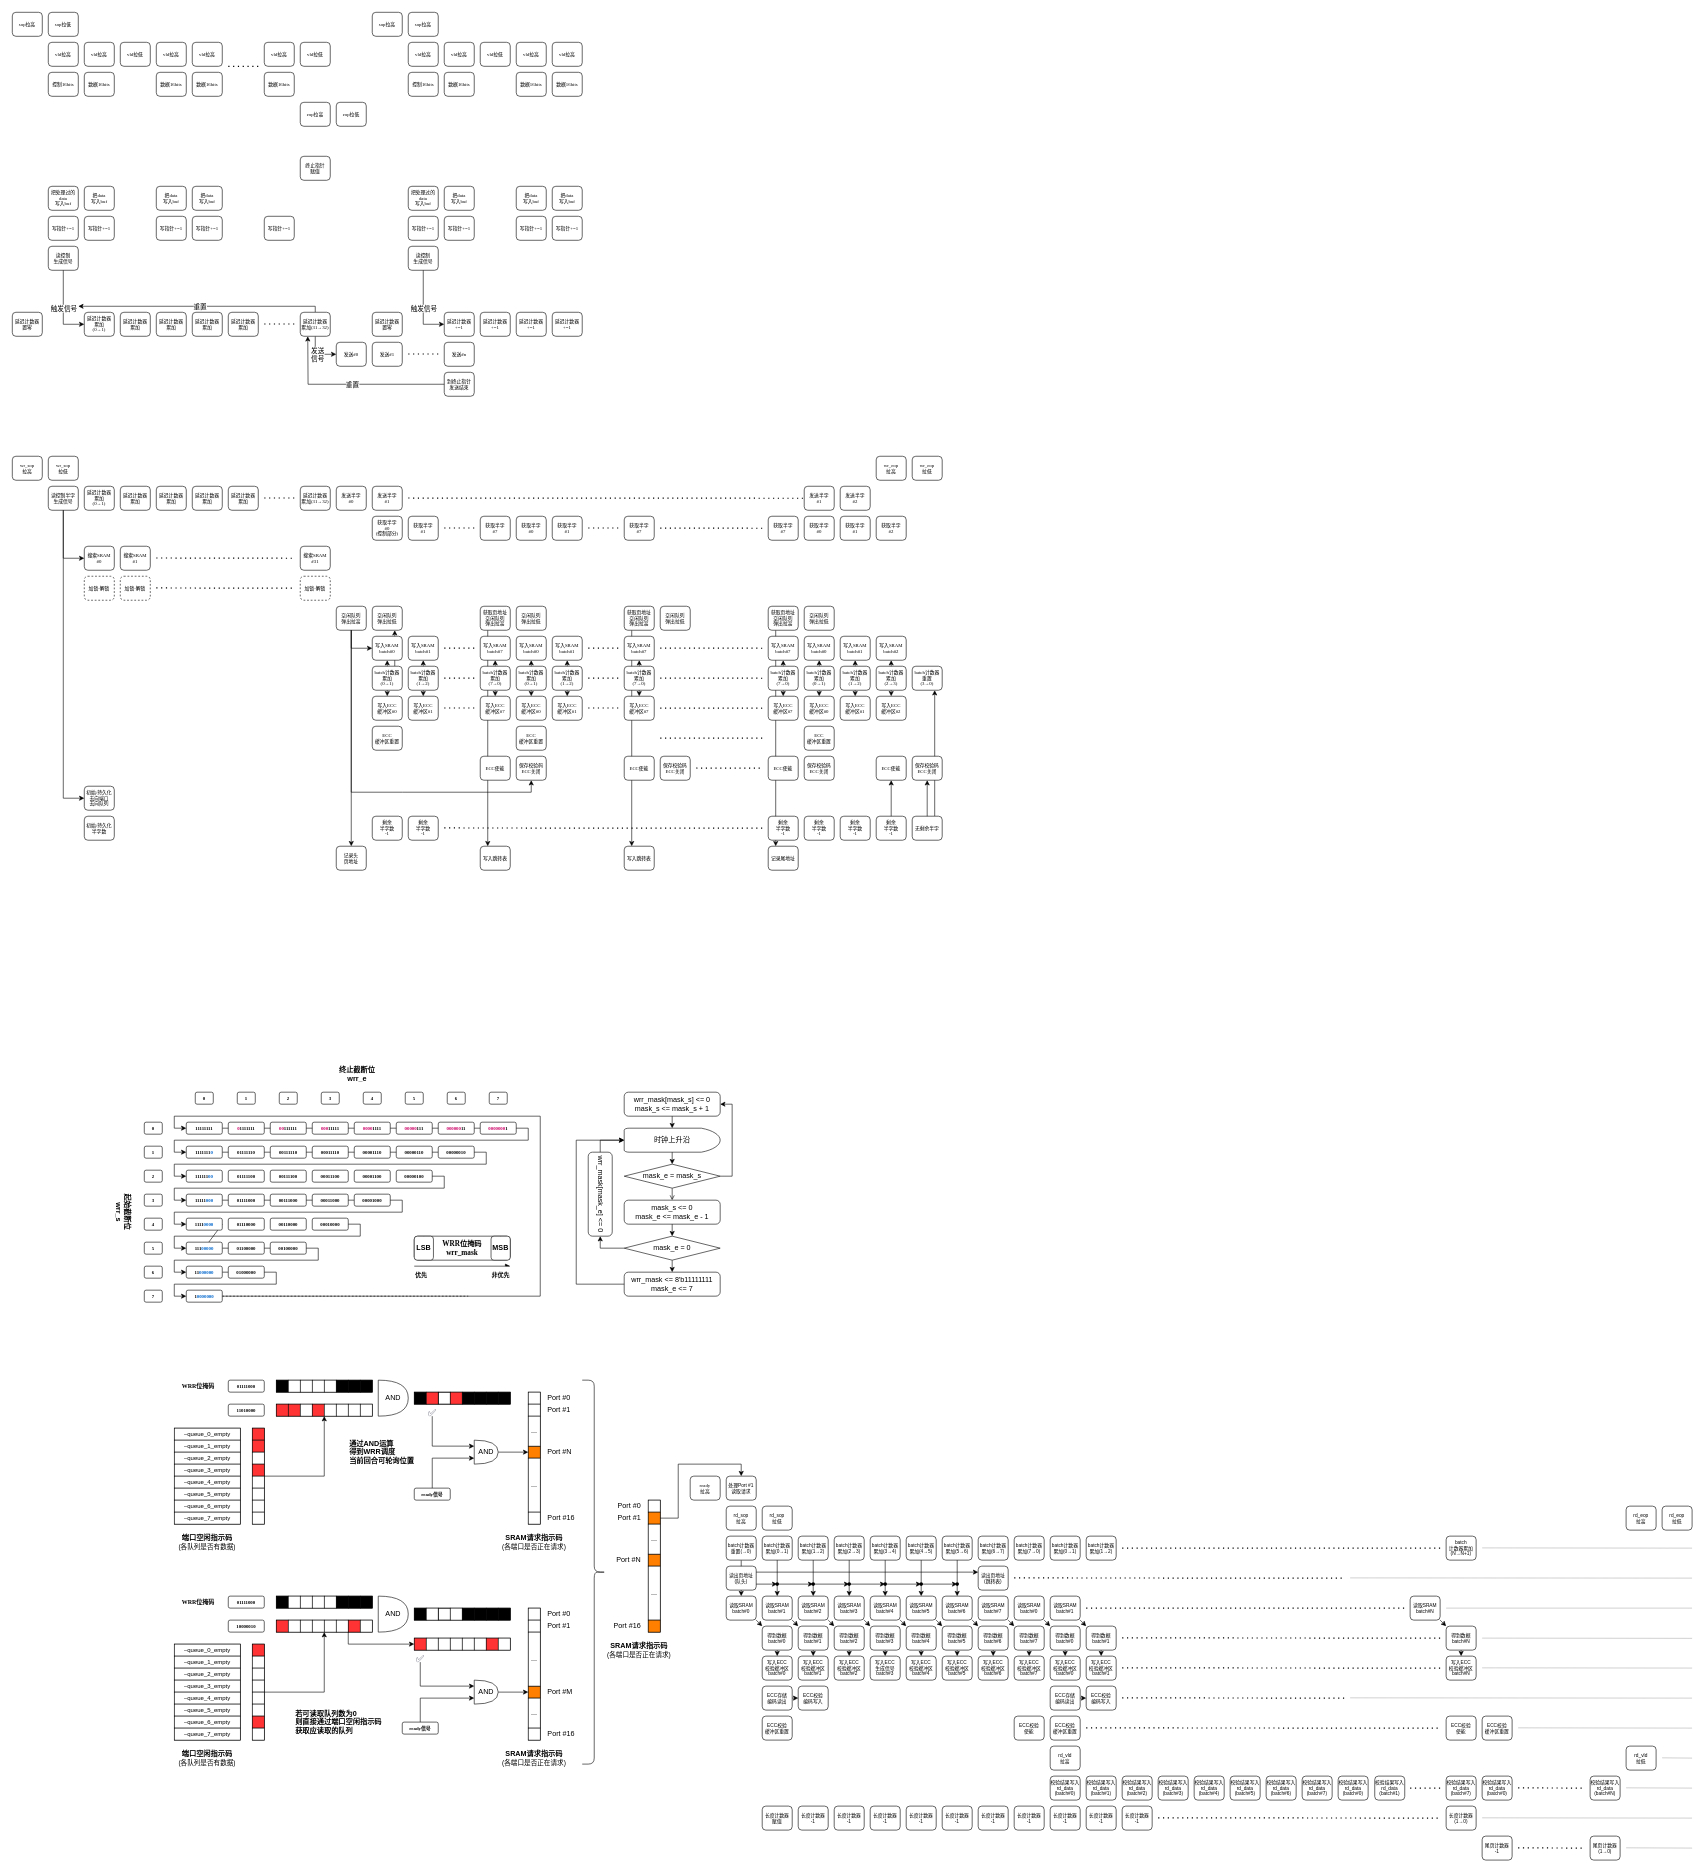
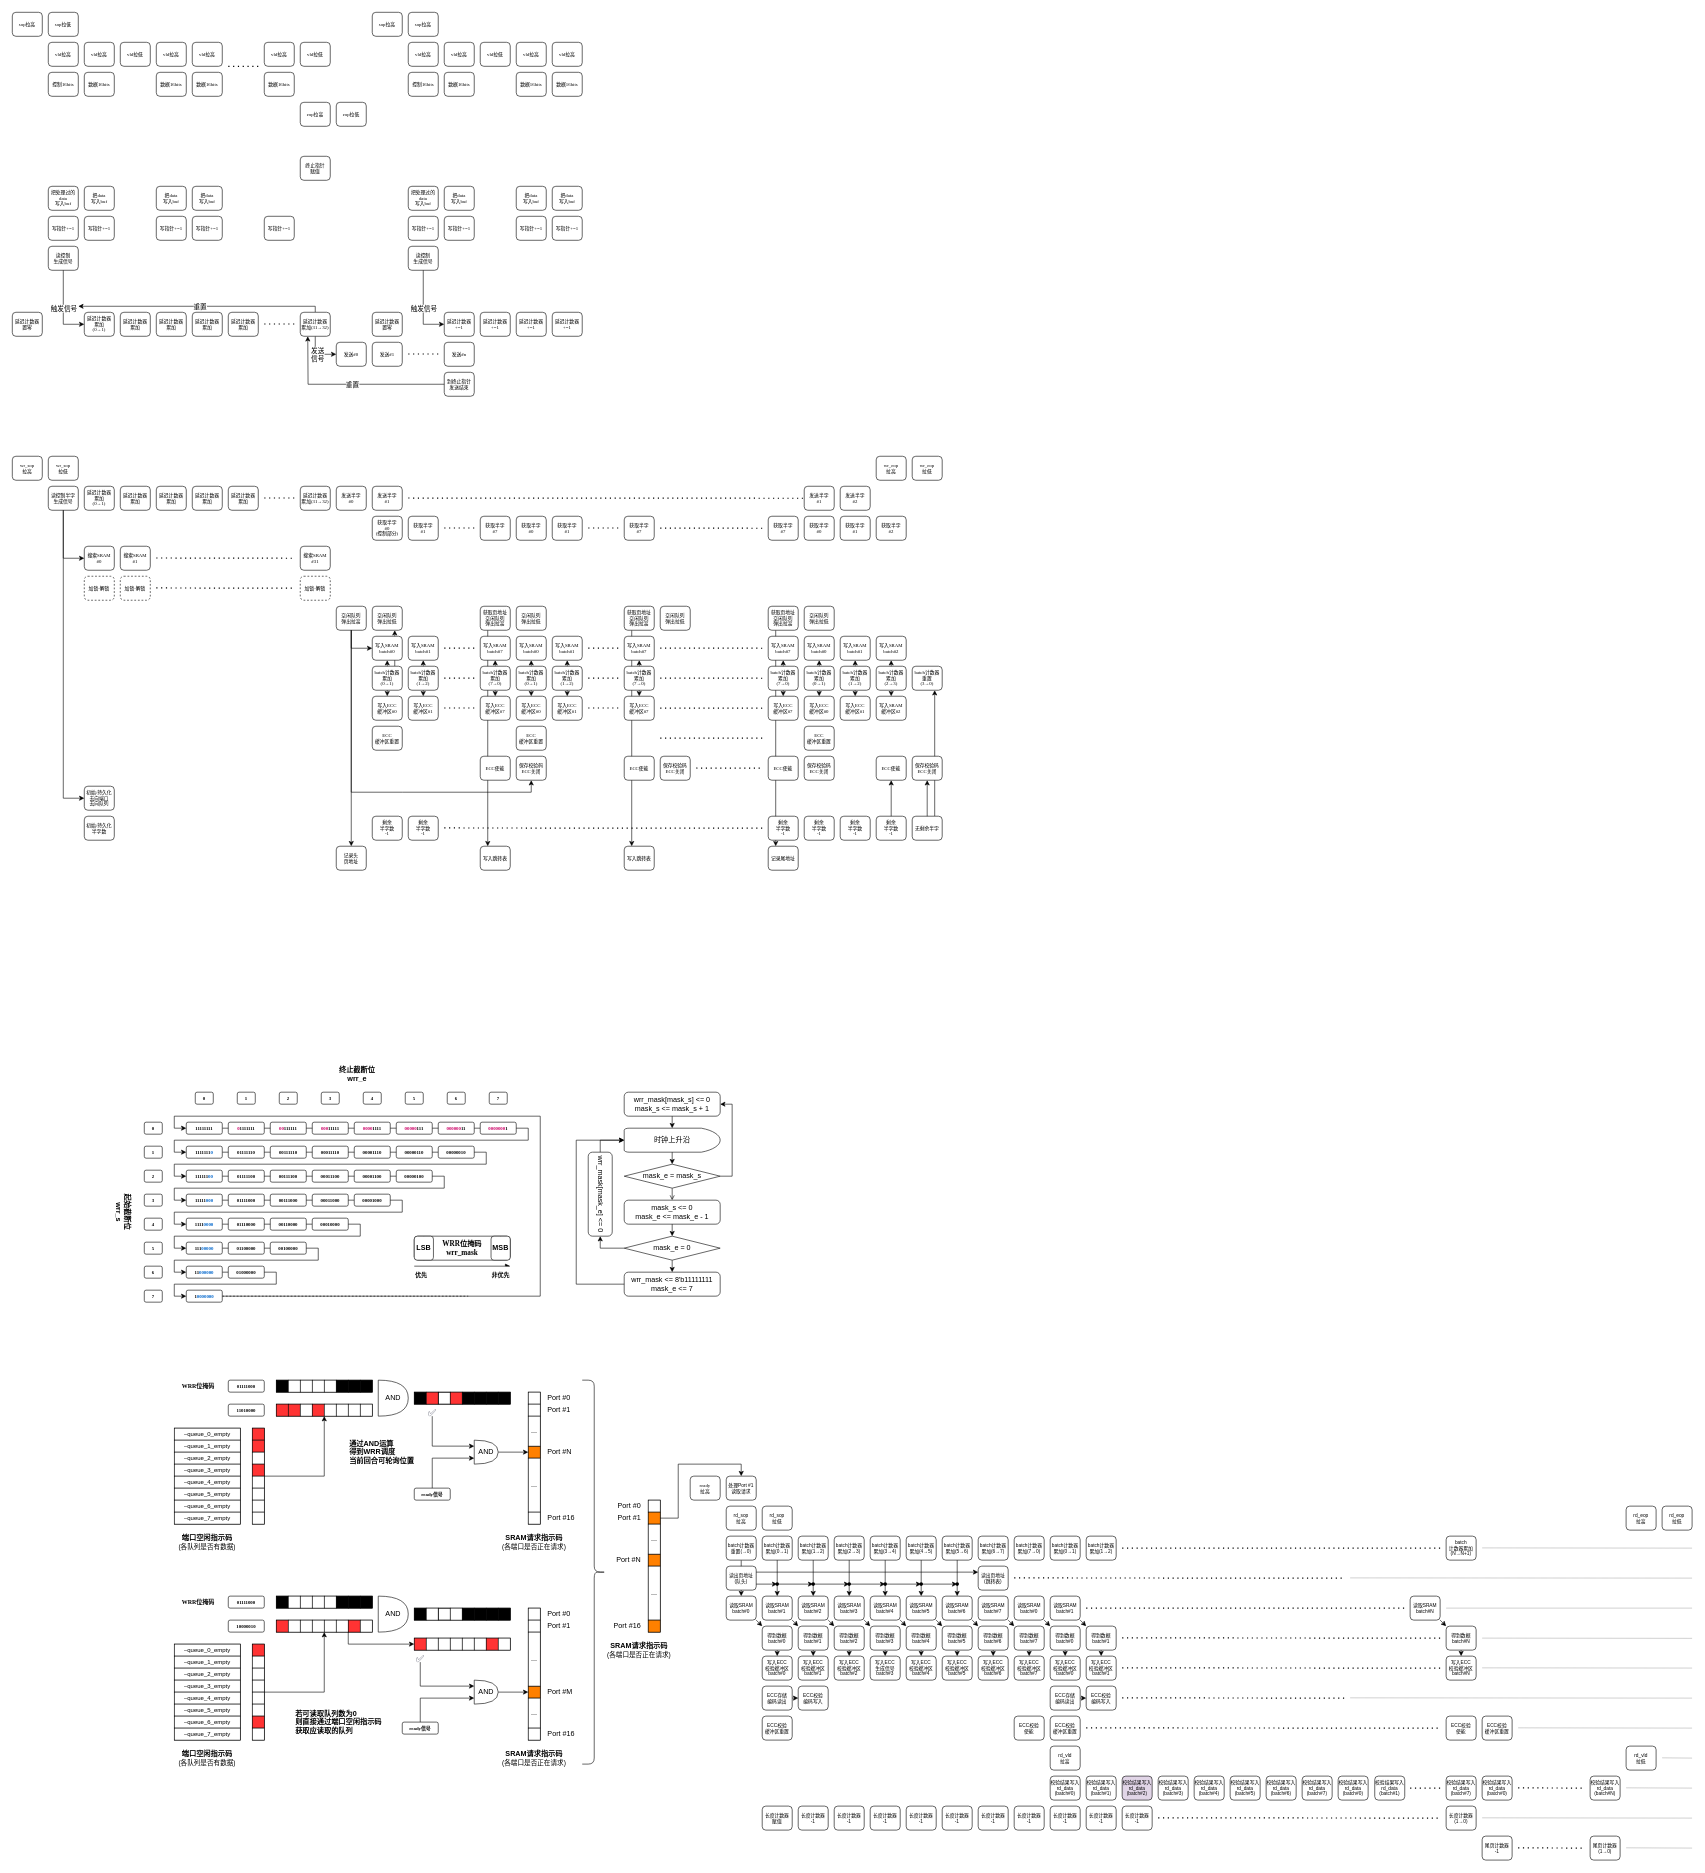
node "写入ECC 缓冲区#2": label "写入ECC 缓冲区#2" -> "写入SRAM 缓冲区#2"
edge "11111100" -- "00000100": added
edge "11110000" -- "11100000": now "11110000" -- "00010000"
node "校验结果写入 rd_data (batch#2)": fillcolor #ffffff -> #e1d5e7
